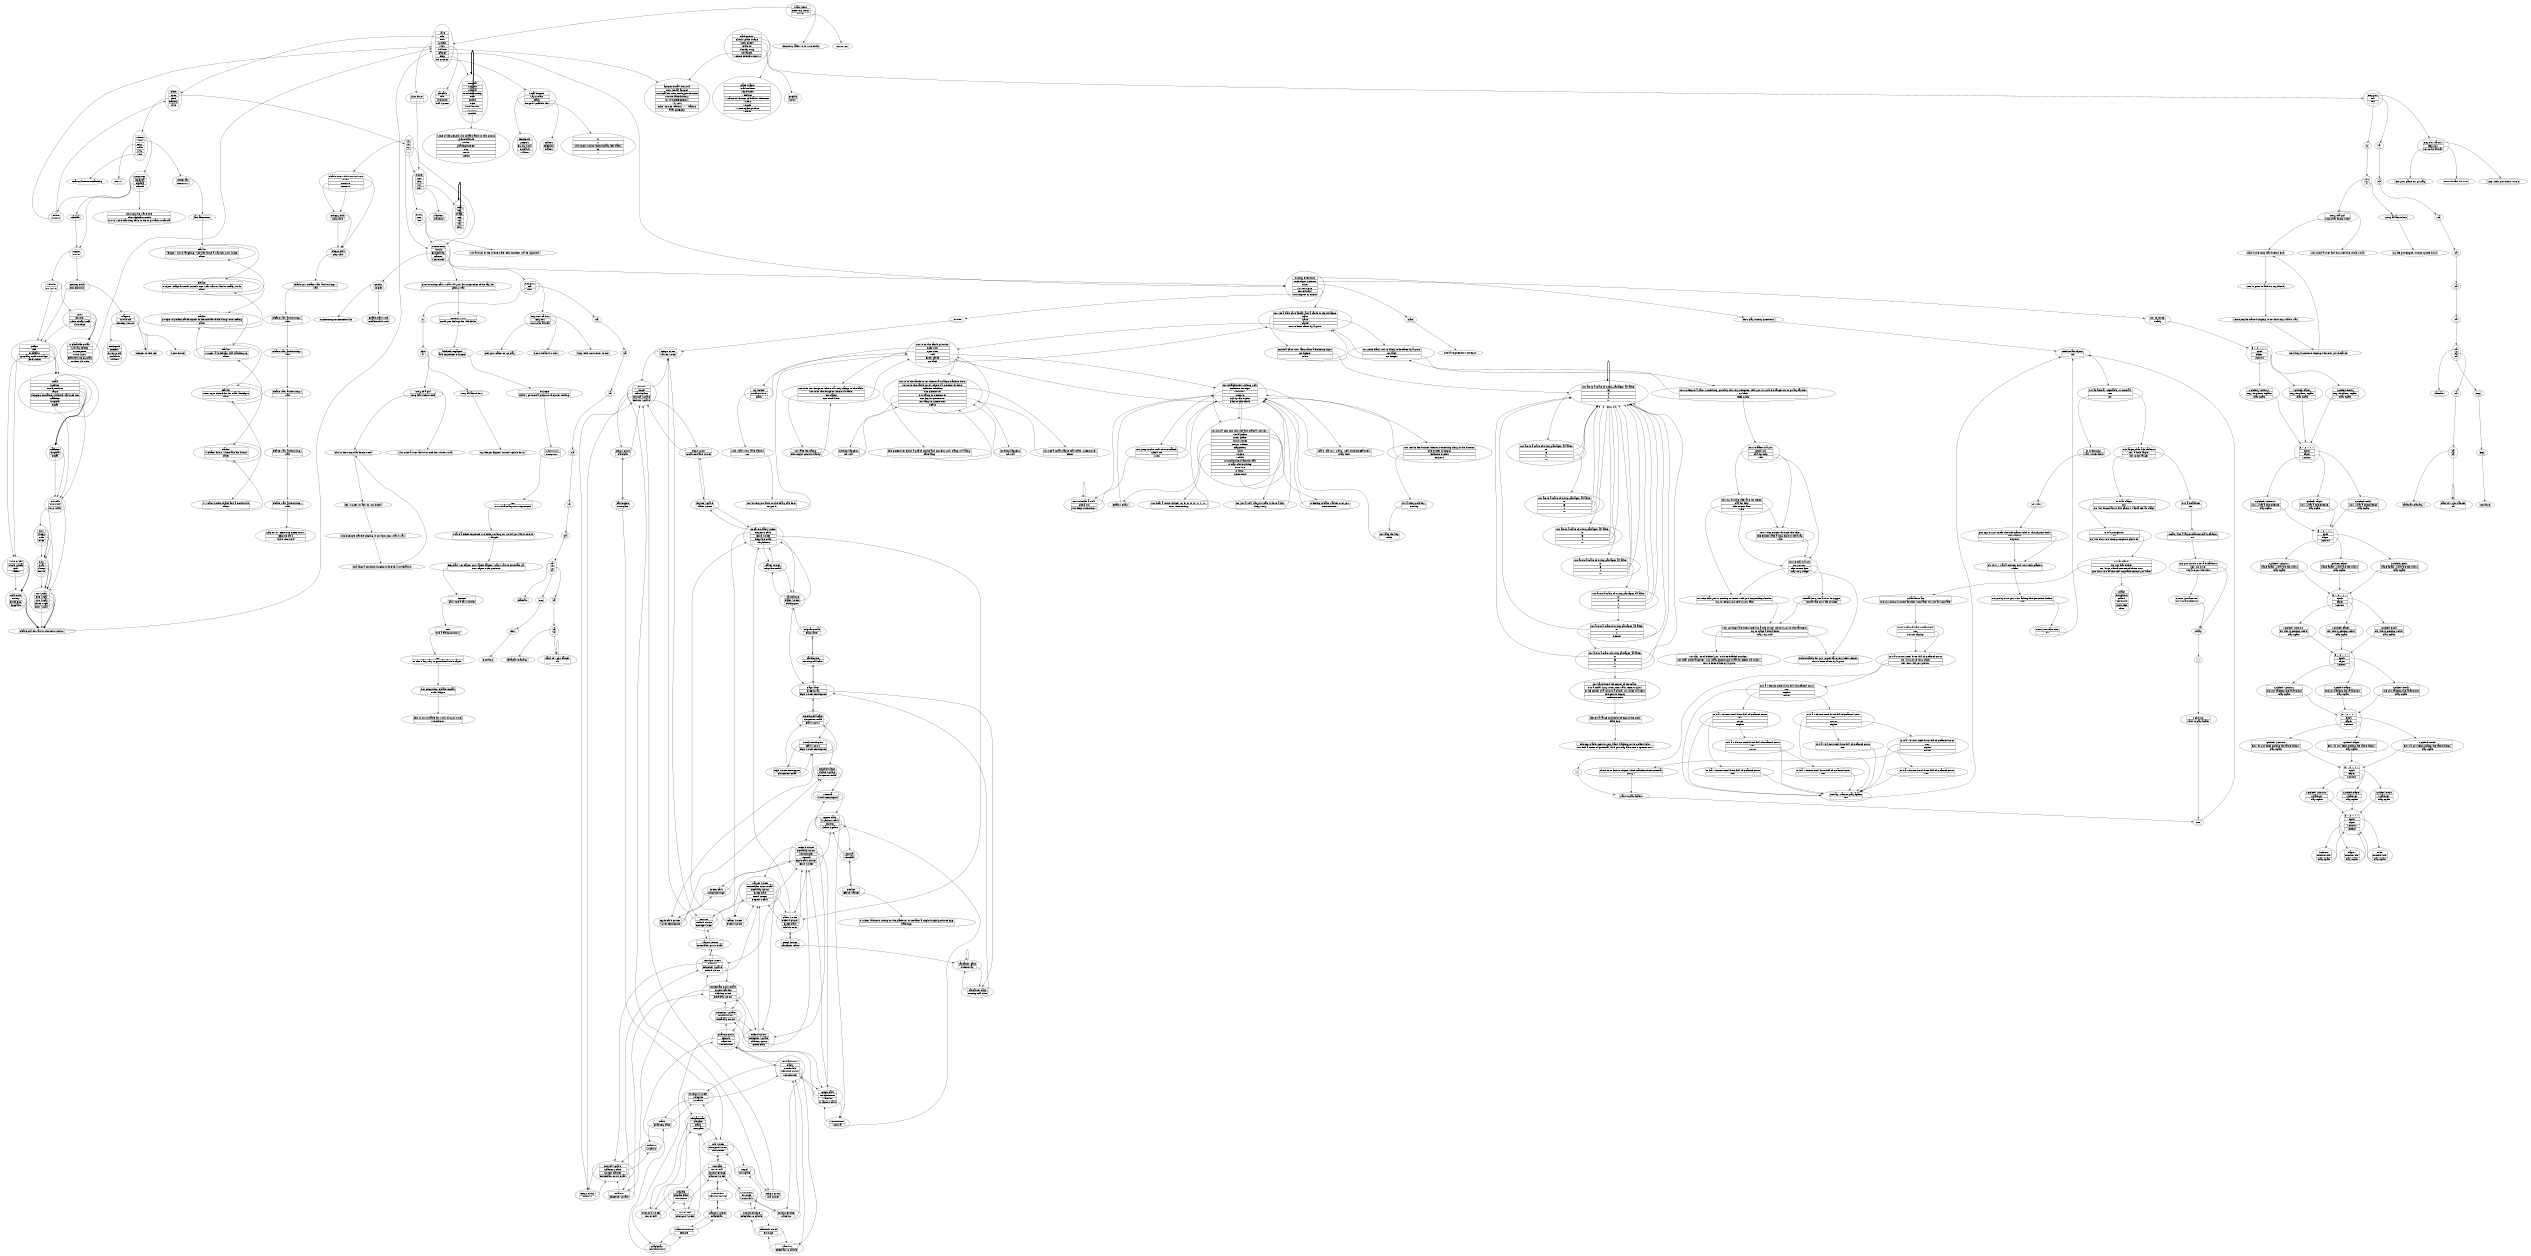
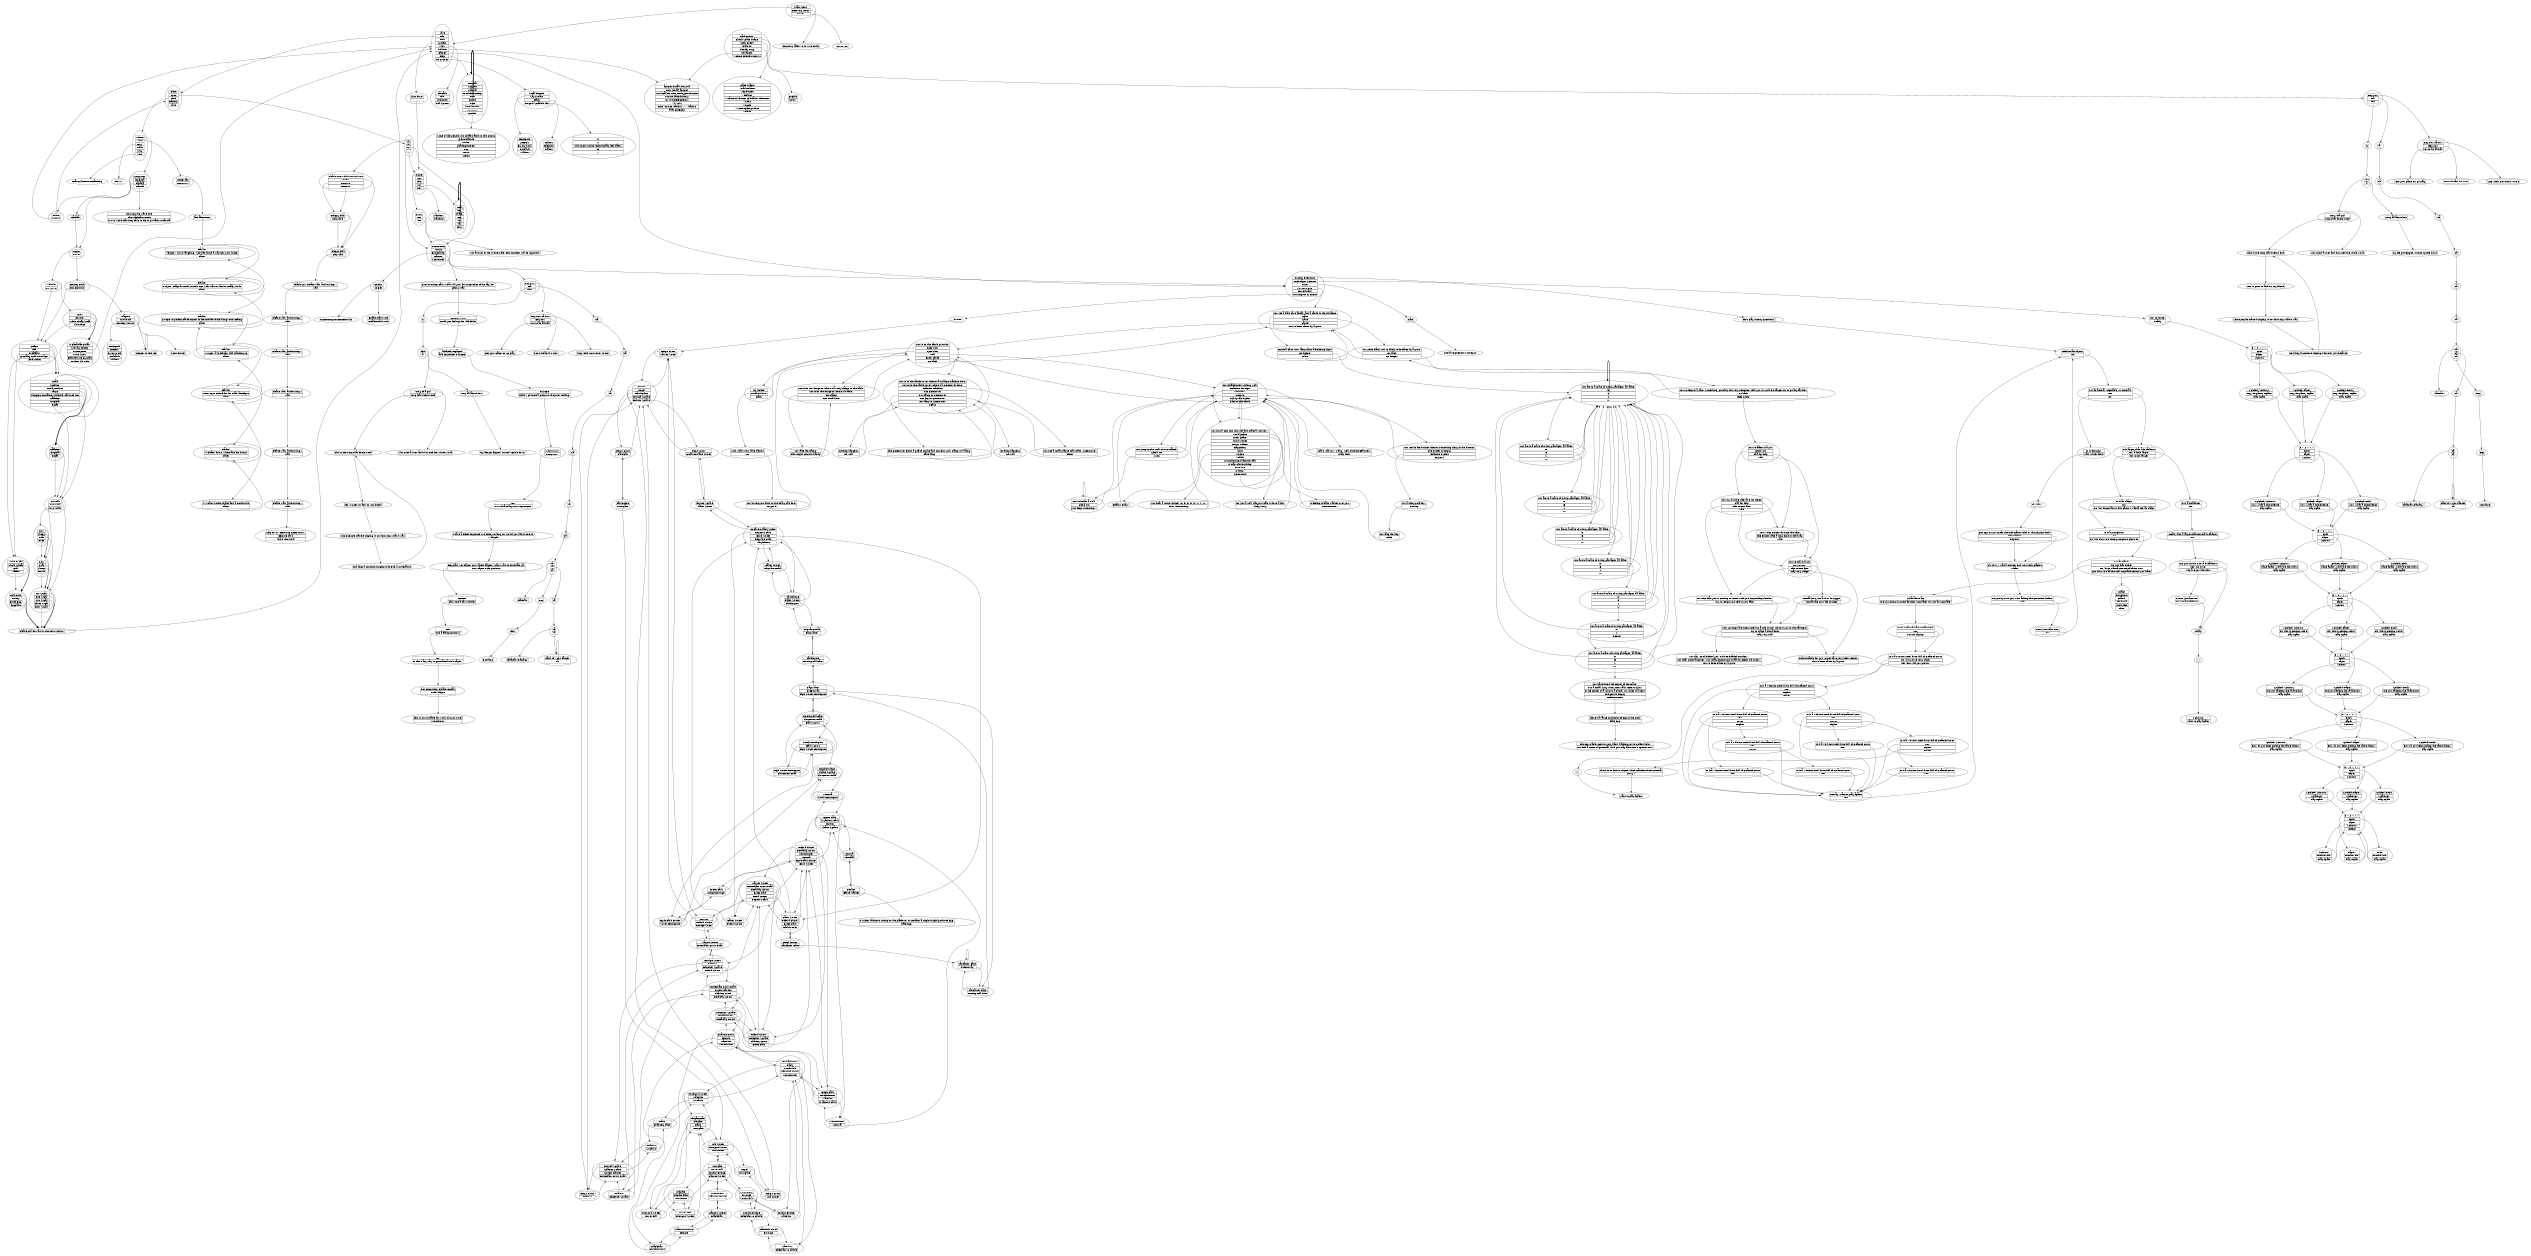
edge "Marylebone" -> "Bayswater": now "Marylebone" -> "Edgware Road"
node "Yes": removed
